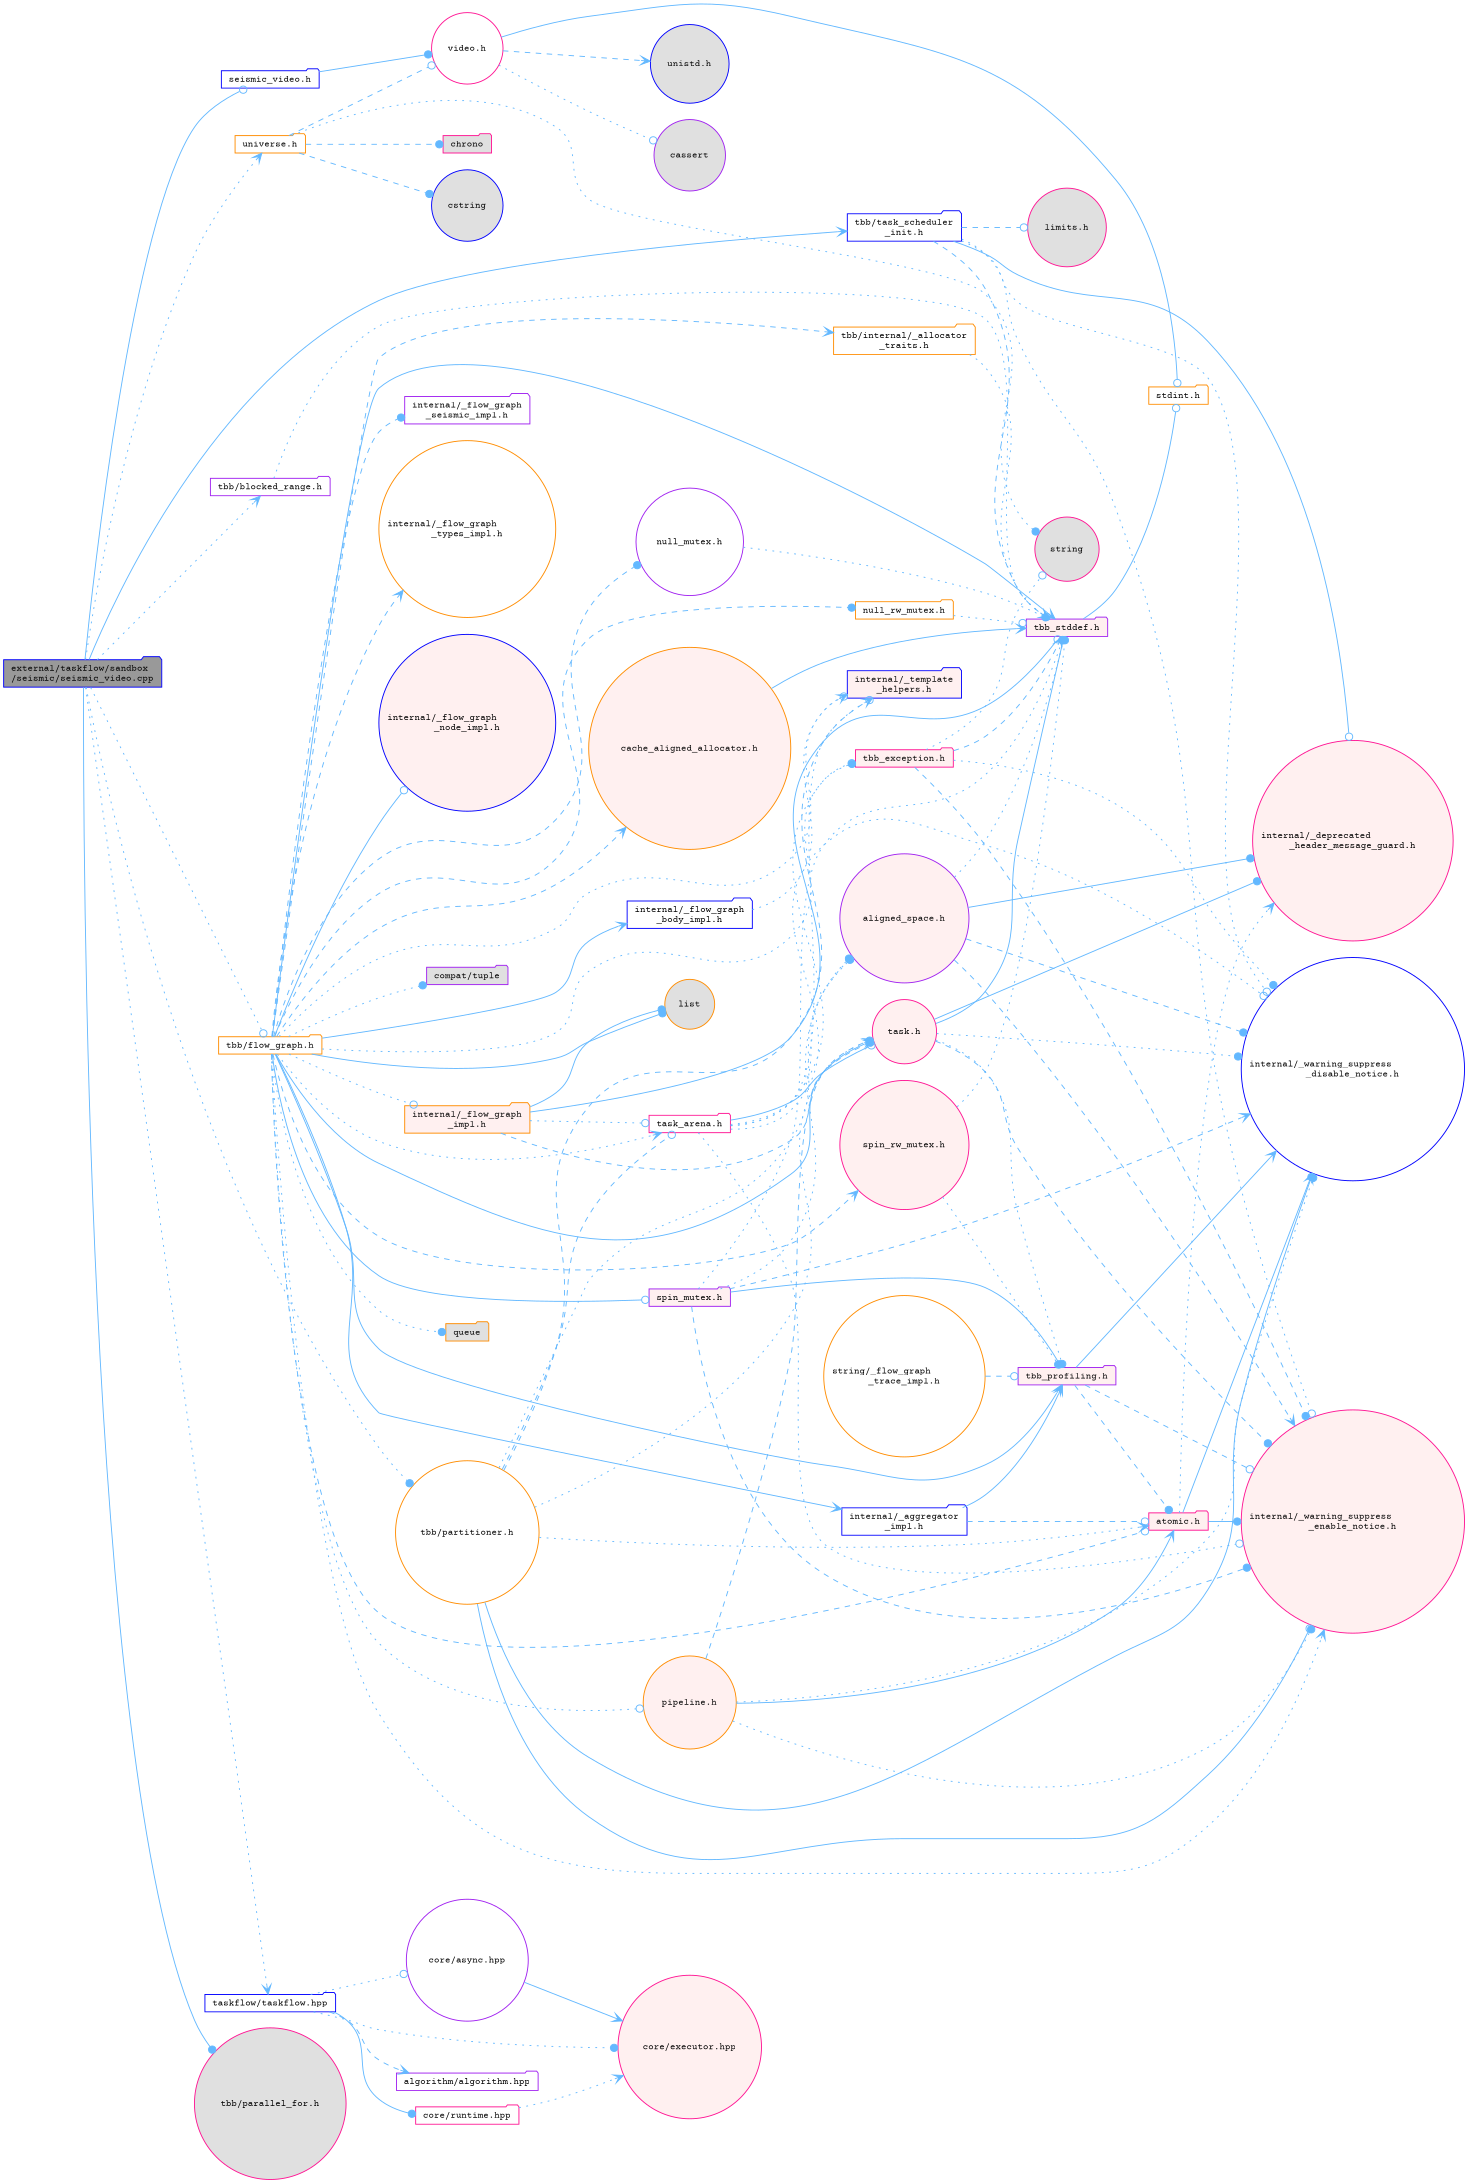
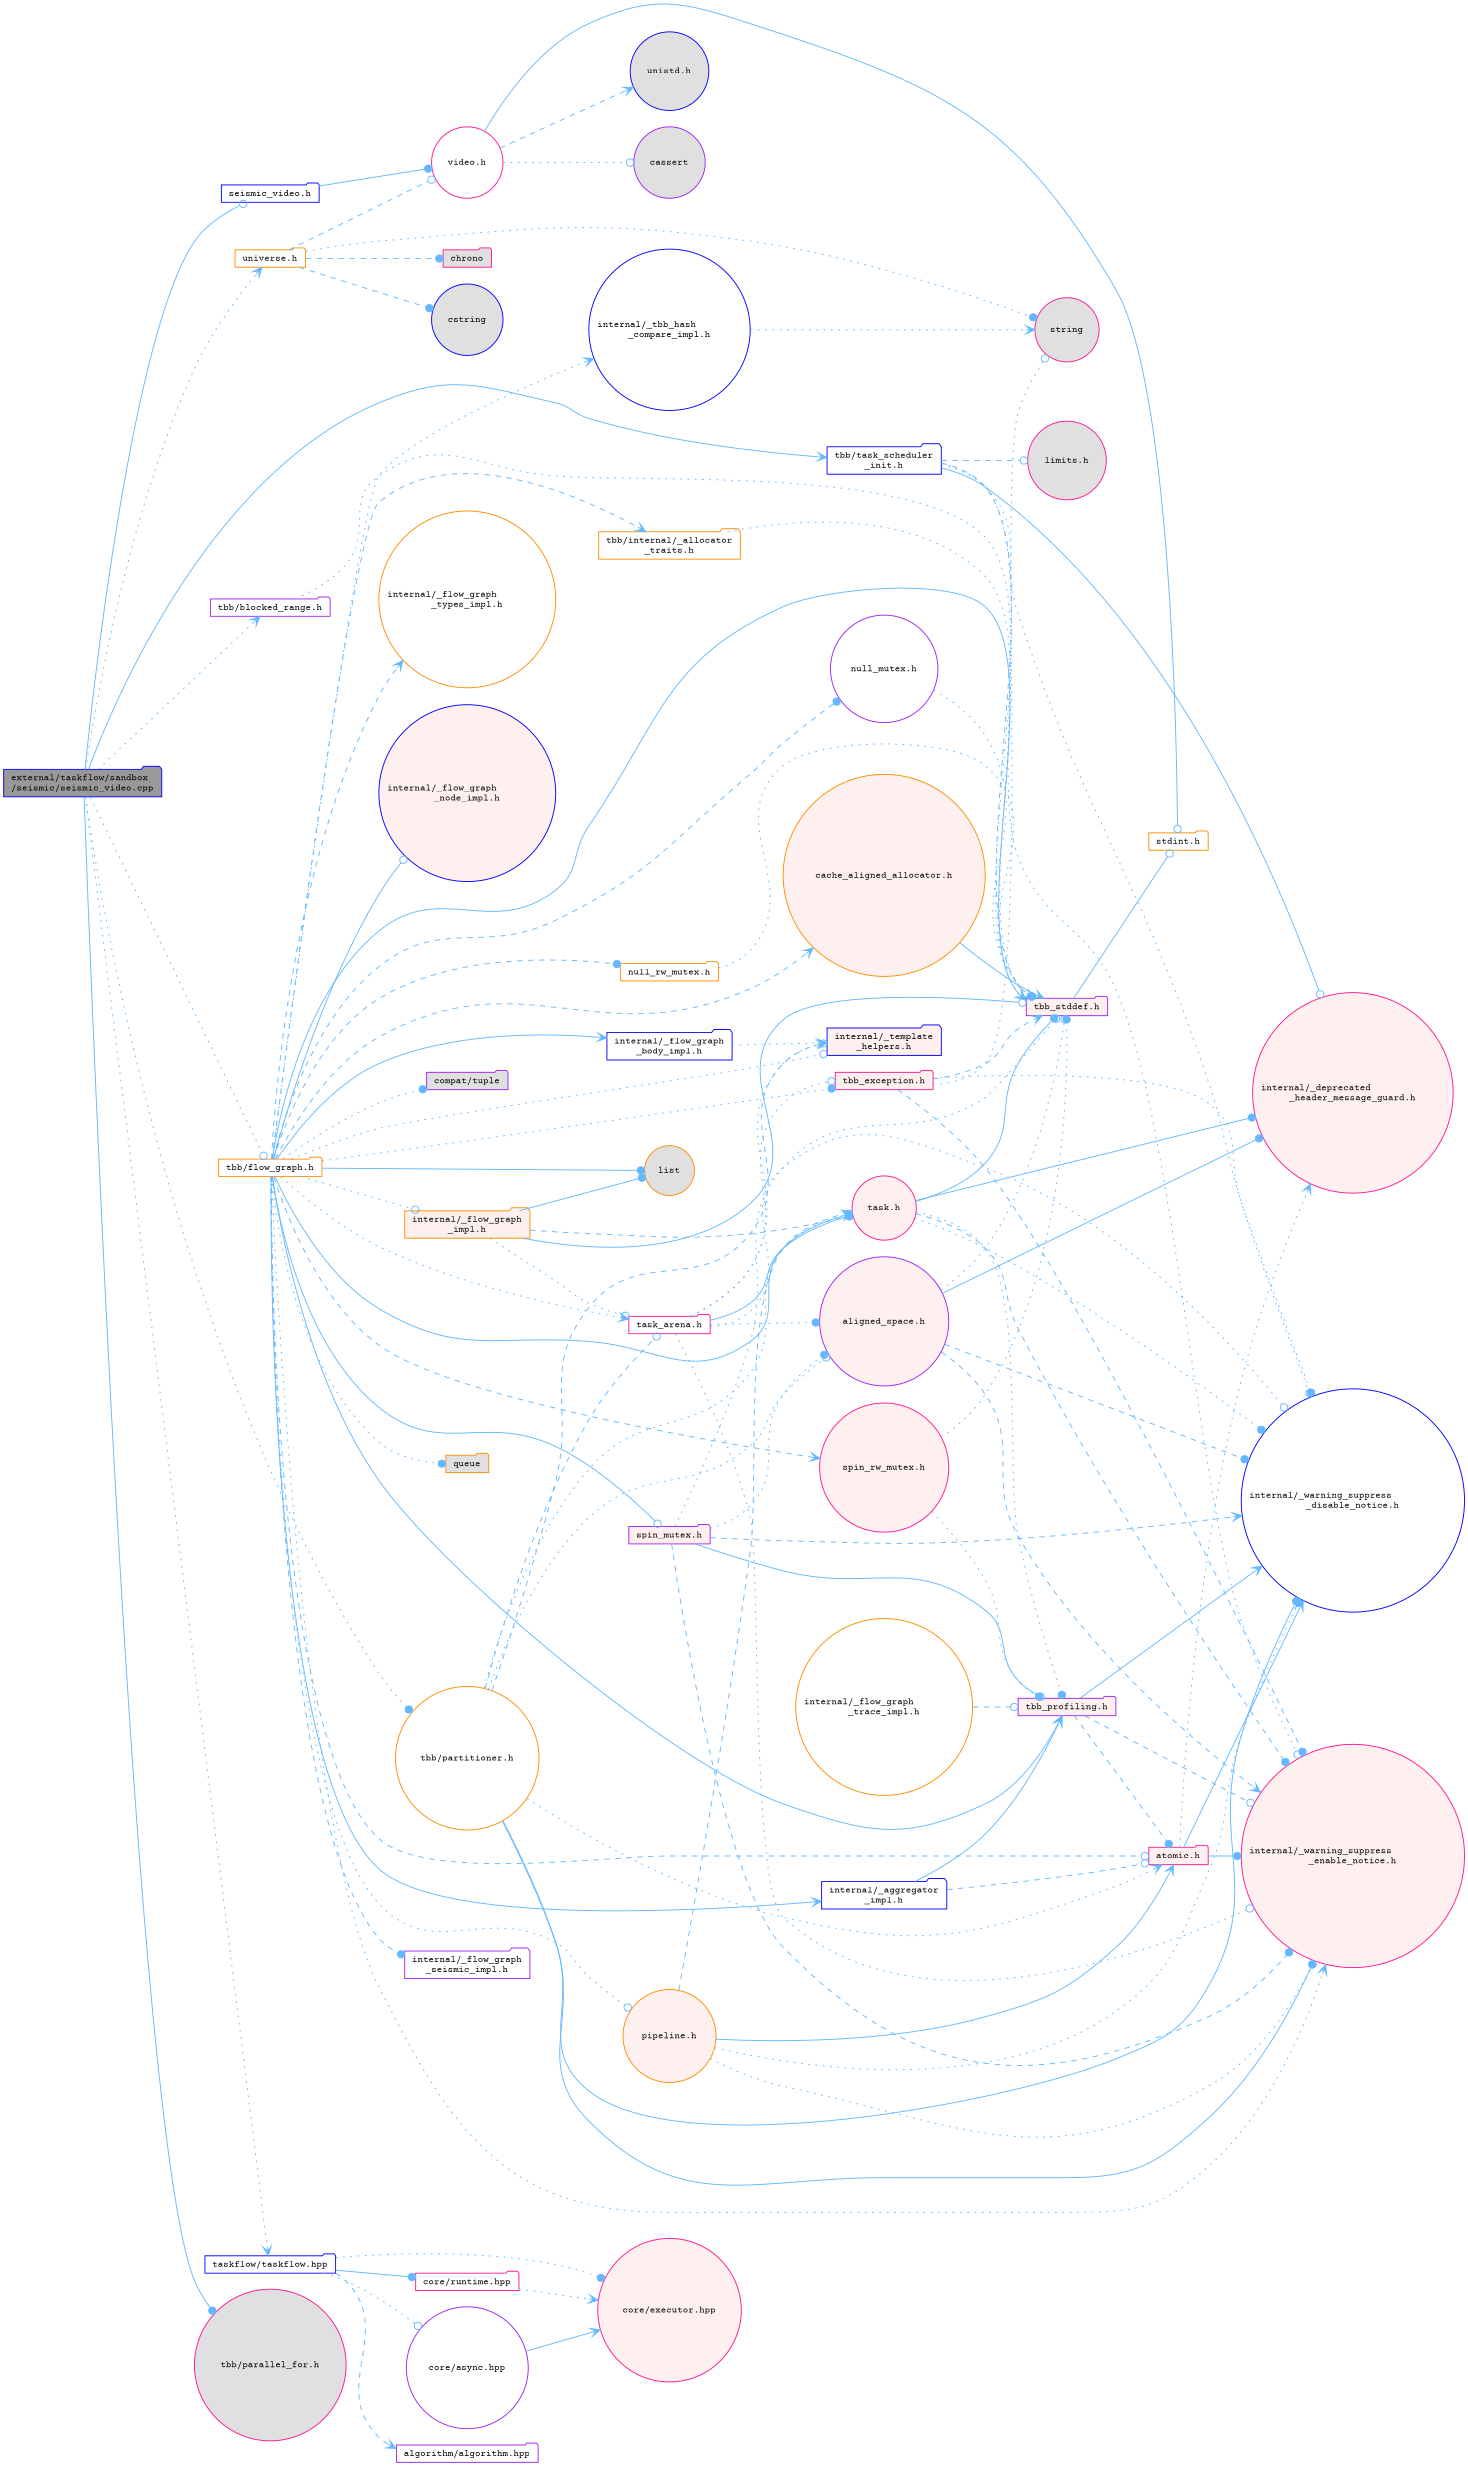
node "internal/_tbb_hash _compare_impl.h": added
node "string/_flow_graph _trace_impl.h": label "string/_flow_graph _trace_impl.h" -> "internal/_flow_graph _trace_impl.h"
